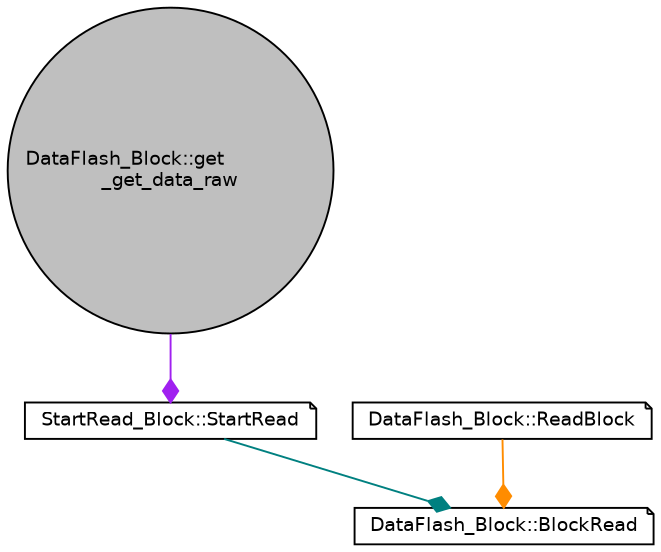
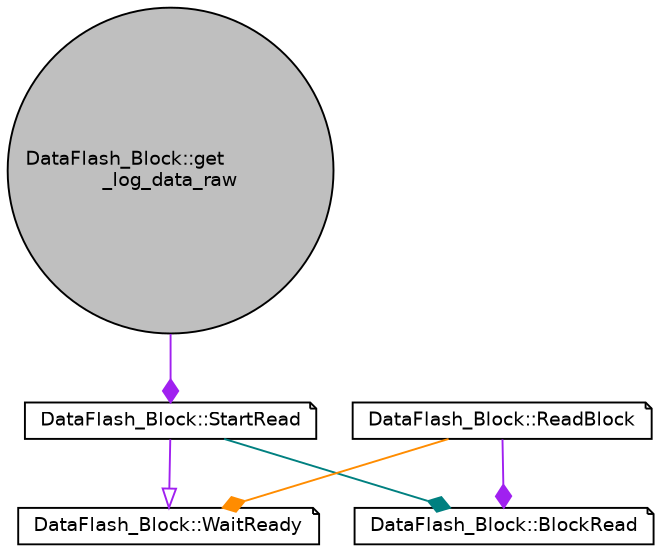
node "DataFlash_Block::get _get_data_raw": label "DataFlash_Block::get _get_data_raw" -> "DataFlash_Block::get _log_data_raw"
node "StartRead_Block::StartRead": label "StartRead_Block::StartRead" -> "DataFlash_Block::StartRead"
edge "DataFlash_Block::ReadBlock" -> "DataFlash_Block::BlockRead": color darkorange -> purple
node "DataFlash_Block::WaitReady": added
